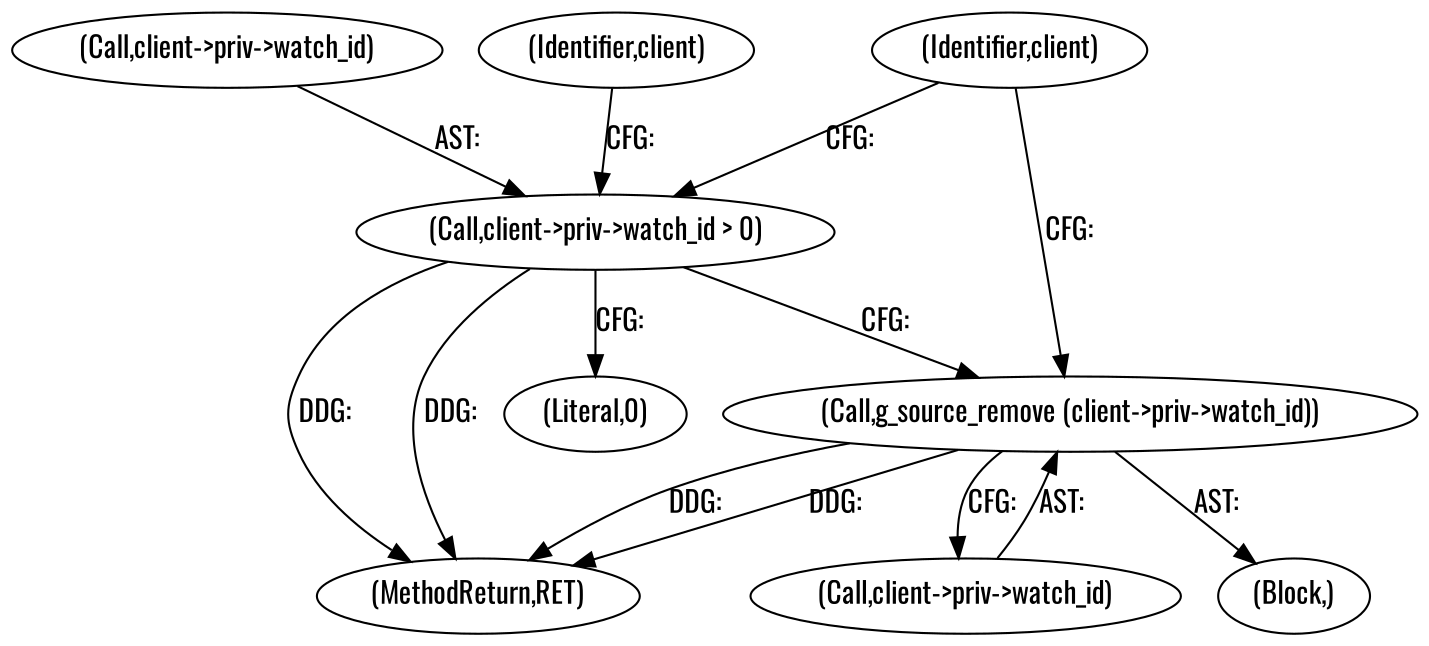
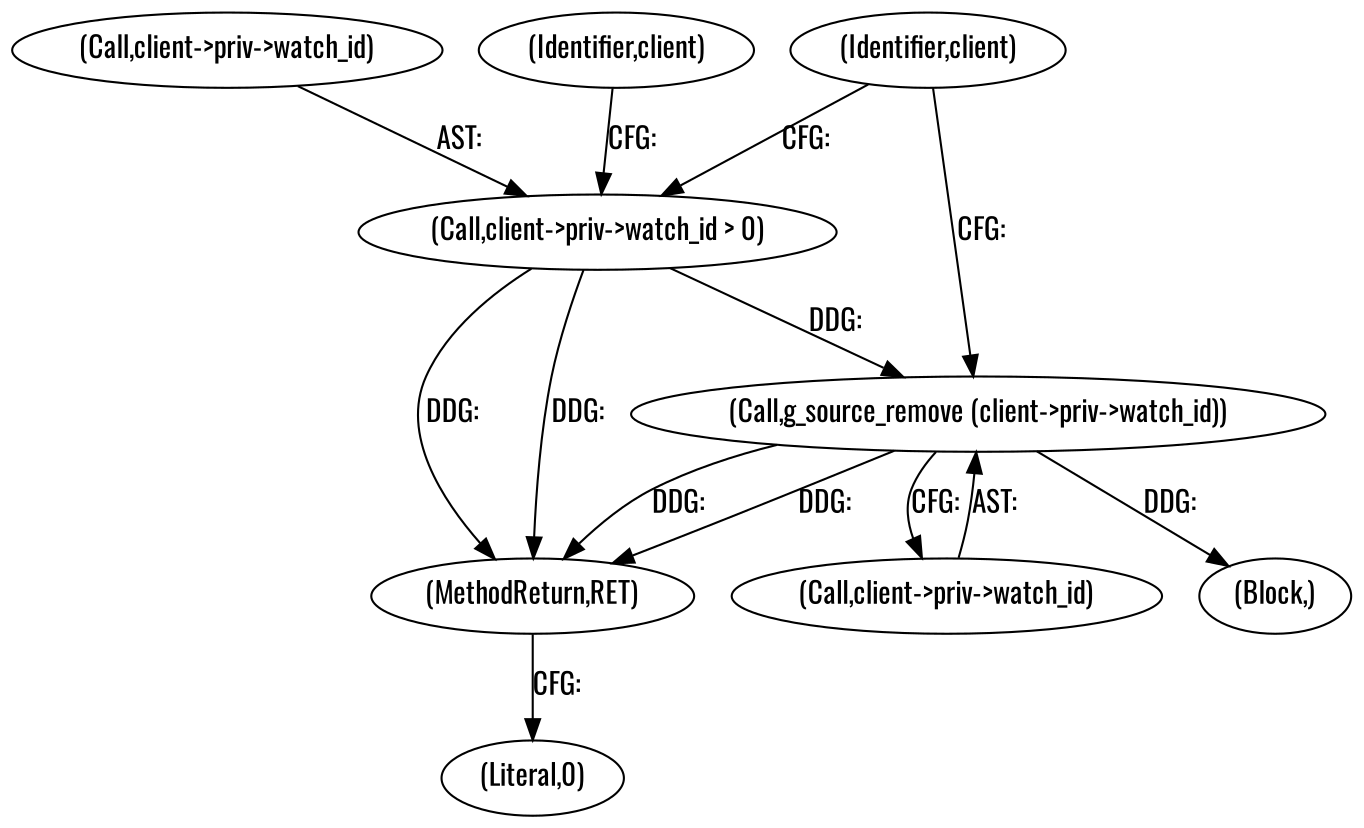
edge "(Call,client->priv->watch_id > 0)" -> "(Literal,0)": now "(MethodReturn,RET)" -> "(Literal,0)"
edge "(Call,client->priv->watch_id > 0)" -> "(Call,g_source_remove (client->priv->watch_id))": label "CFG: " -> "DDG: "
edge "(Call,g_source_remove (client->priv->watch_id))" -> "(Block,)": label "AST: " -> "DDG: "
